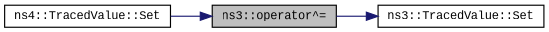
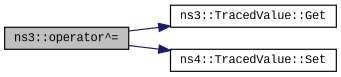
edge "ns4::TracedValue::Set" -> "ns3::operator^=": reversed
node "ns3::TracedValue::Set": label "ns3::TracedValue::Set" -> "ns3::TracedValue::Get"
